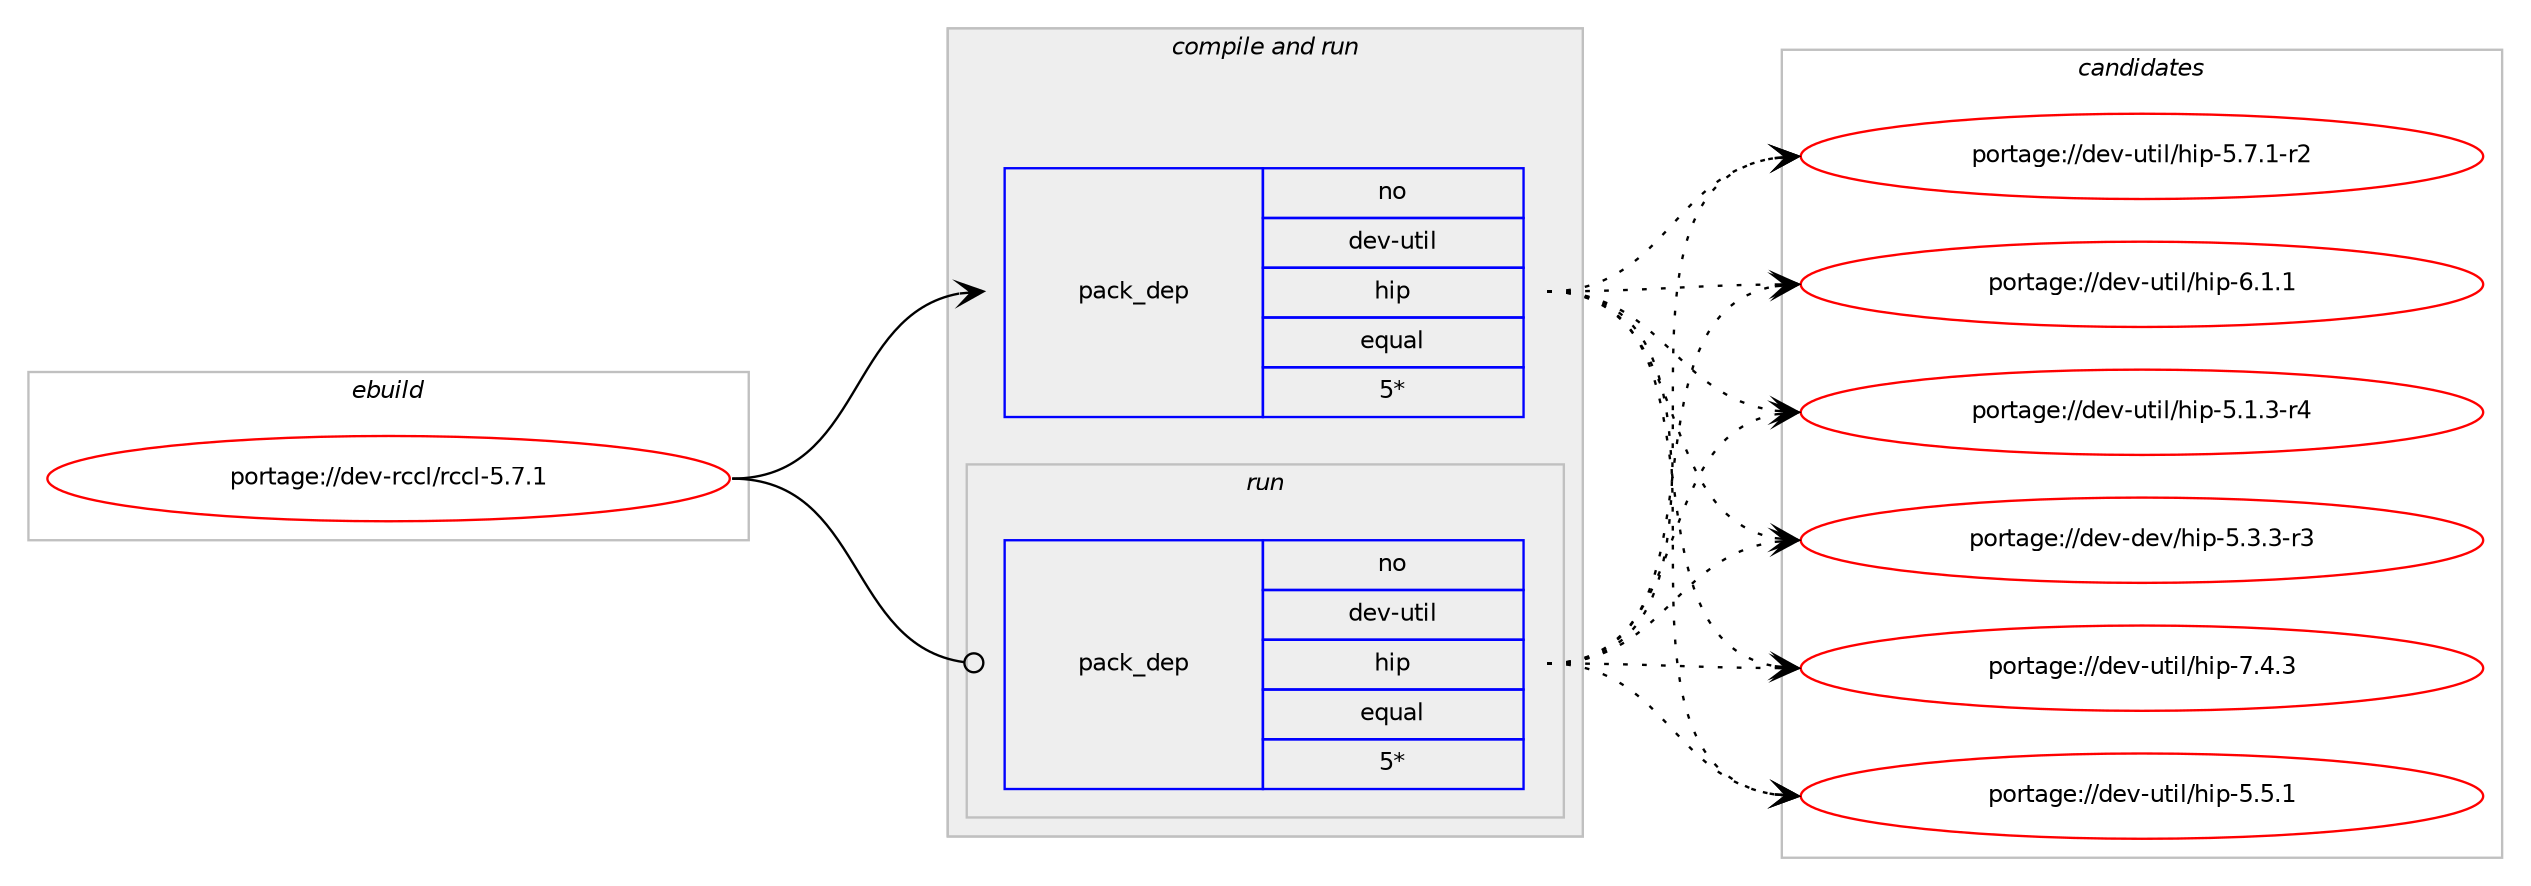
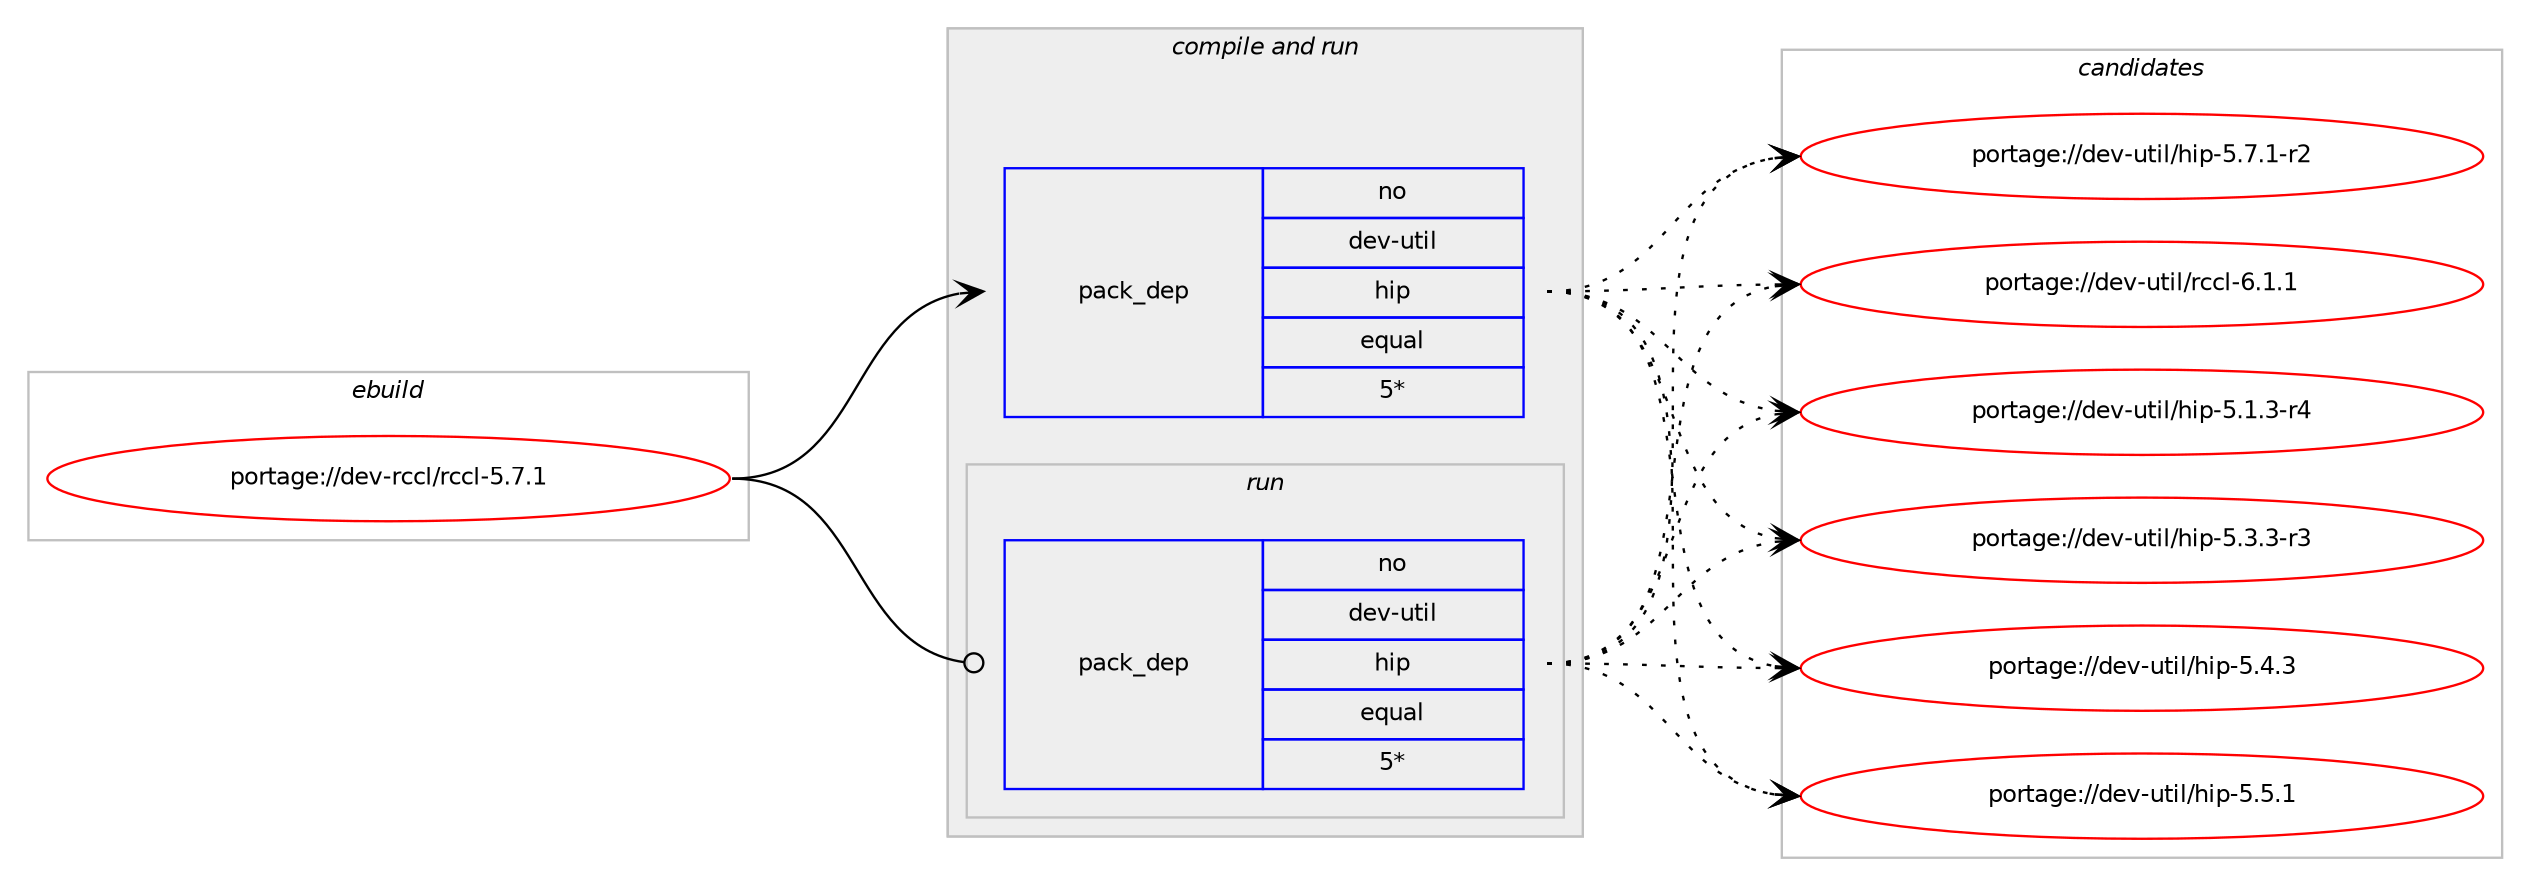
node "portage://dev-util/hip-6.1.1": label "portage://dev-util/hip-6.1.1" -> "portage://dev-util/rccl-6.1.1"
node "portage://dev-dev/hip-5.3.3-r3": label "portage://dev-dev/hip-5.3.3-r3" -> "portage://dev-util/hip-5.3.3-r3"
node "portage://dev-util/hip-7.4.3": label "portage://dev-util/hip-7.4.3" -> "portage://dev-util/hip-5.4.3"
